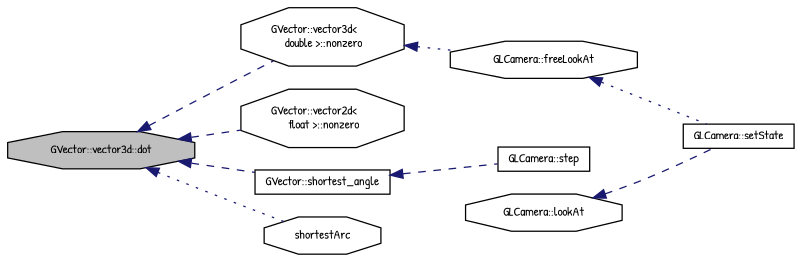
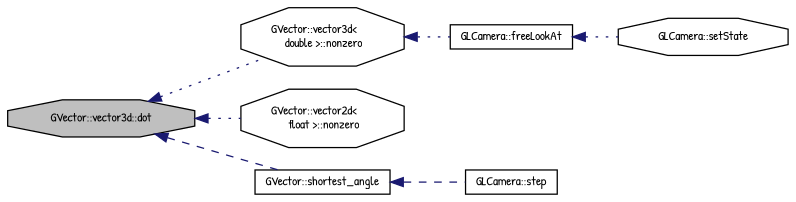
node "GLCamera::freeLookAt": shape octagon -> box
edge "GVector::vector3d< double >::nonzero" -> "GVector::vector3d::dot": style dashed -> dotted
edge "GVector::vector2d< float >::nonzero" -> "GVector::vector3d::dot": style dashed -> dotted
node "GLCamera::setState": shape box -> octagon
node "GLCamera::lookAt": removed
node "shortestArc": removed
